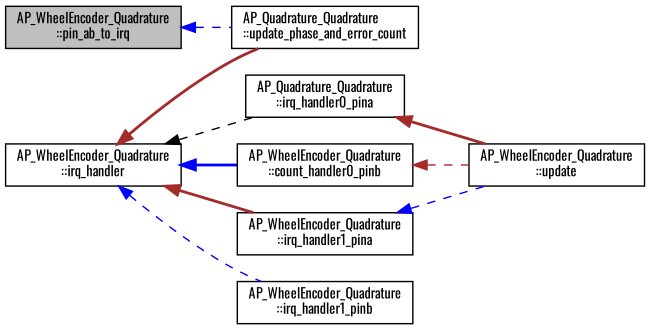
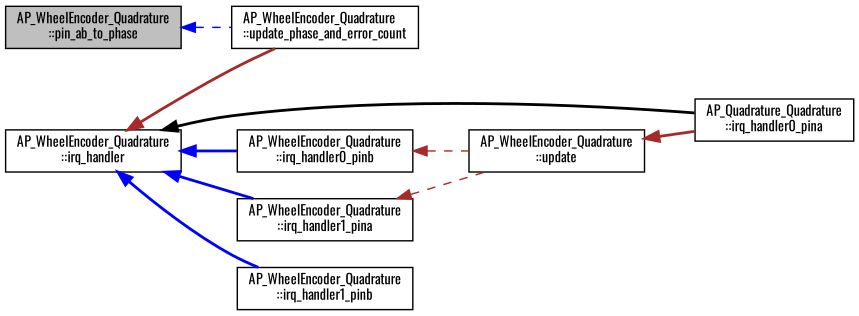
node "AP_WheelEncoder_Quadrature ::pin_ab_to_irq": label "AP_WheelEncoder_Quadrature ::pin_ab_to_irq" -> "AP_WheelEncoder_Quadrature ::pin_ab_to_phase"
node "AP_Quadrature_Quadrature ::update_phase_and_error_count": label "AP_Quadrature_Quadrature ::update_phase_and_error_count" -> "AP_WheelEncoder_Quadrature ::update_phase_and_error_count"
edge "AP_Quadrature_Quadrature ::irq_handler0_pina" -> "AP_WheelEncoder_Quadrature ::irq_handler": style dashed -> bold
edge "AP_WheelEncoder_Quadrature ::update" -> "AP_Quadrature_Quadrature ::irq_handler0_pina": reversed
node "AP_WheelEncoder_Quadrature ::count_handler0_pinb": label "AP_WheelEncoder_Quadrature ::count_handler0_pinb" -> "AP_WheelEncoder_Quadrature ::irq_handler0_pinb"
edge "AP_WheelEncoder_Quadrature ::update" -> "AP_WheelEncoder_Quadrature ::irq_handler1_pina": color blue -> brown
edge "AP_WheelEncoder_Quadrature ::irq_handler1_pina" -> "AP_WheelEncoder_Quadrature ::irq_handler": color brown -> blue
edge "AP_WheelEncoder_Quadrature ::irq_handler1_pinb" -> "AP_WheelEncoder_Quadrature ::irq_handler": style dashed -> bold
